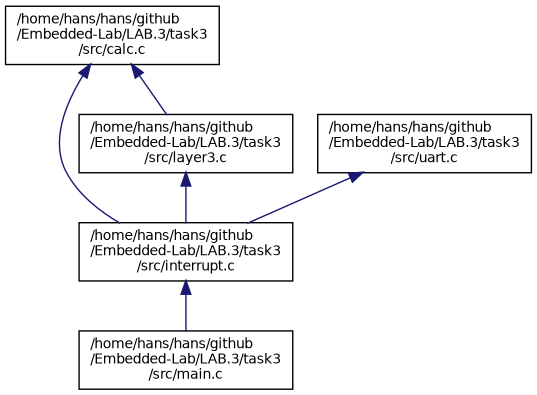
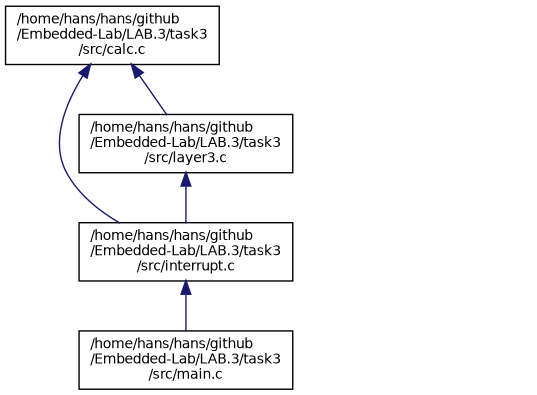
node "/home/hans/hans/github /Embedded-Lab/LAB.3/task3 /src/uart.c": removed
